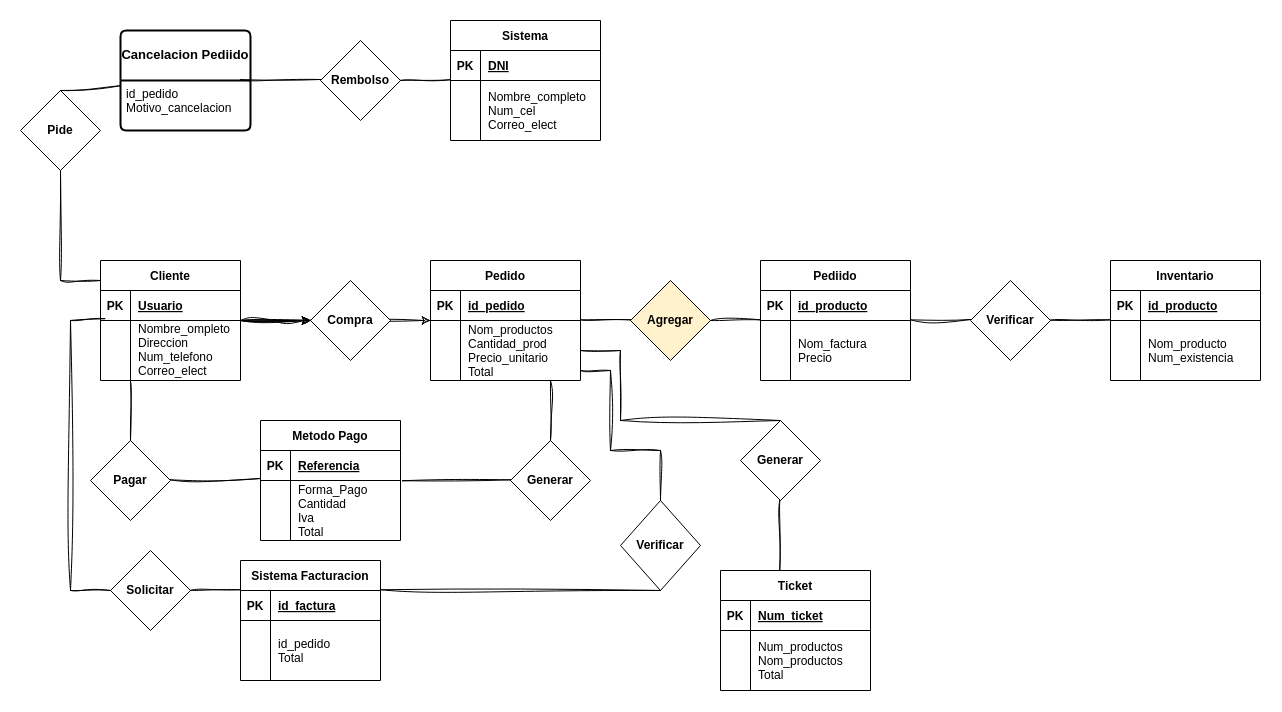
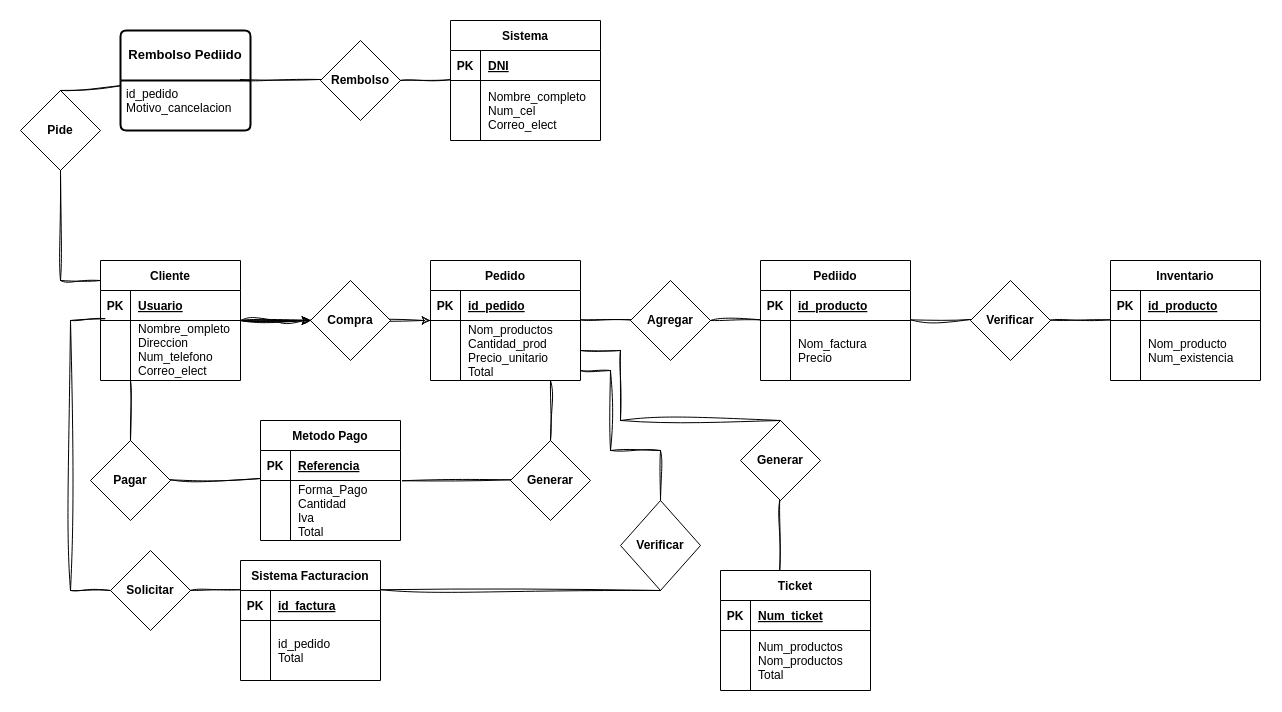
node "Cancelacion Pediido": label "Cancelacion Pediido" -> "Rembolso Pediido"
node "Agregar": fillcolor #fff2cc -> #ffffff
